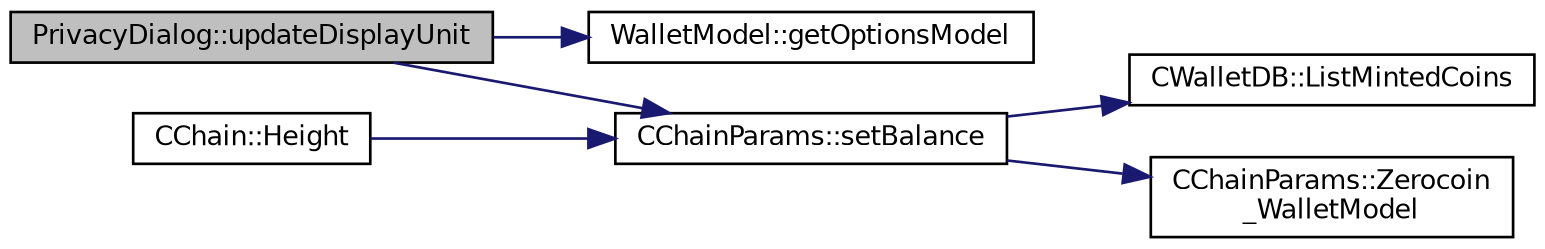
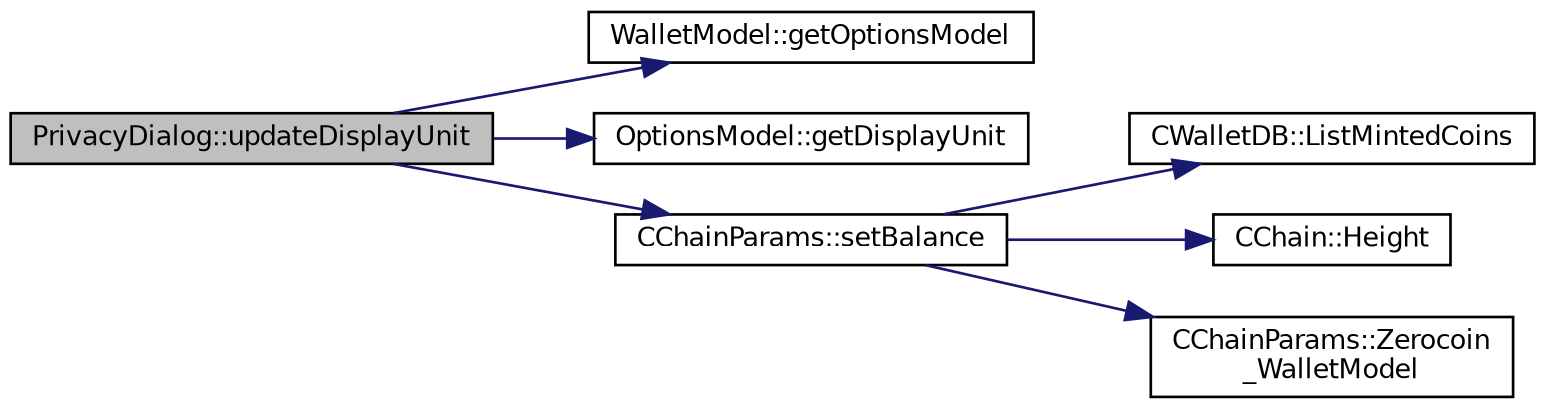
edge "CChain::Height" -> "CChainParams::setBalance": reversed
node "OptionsModel::getDisplayUnit": added
